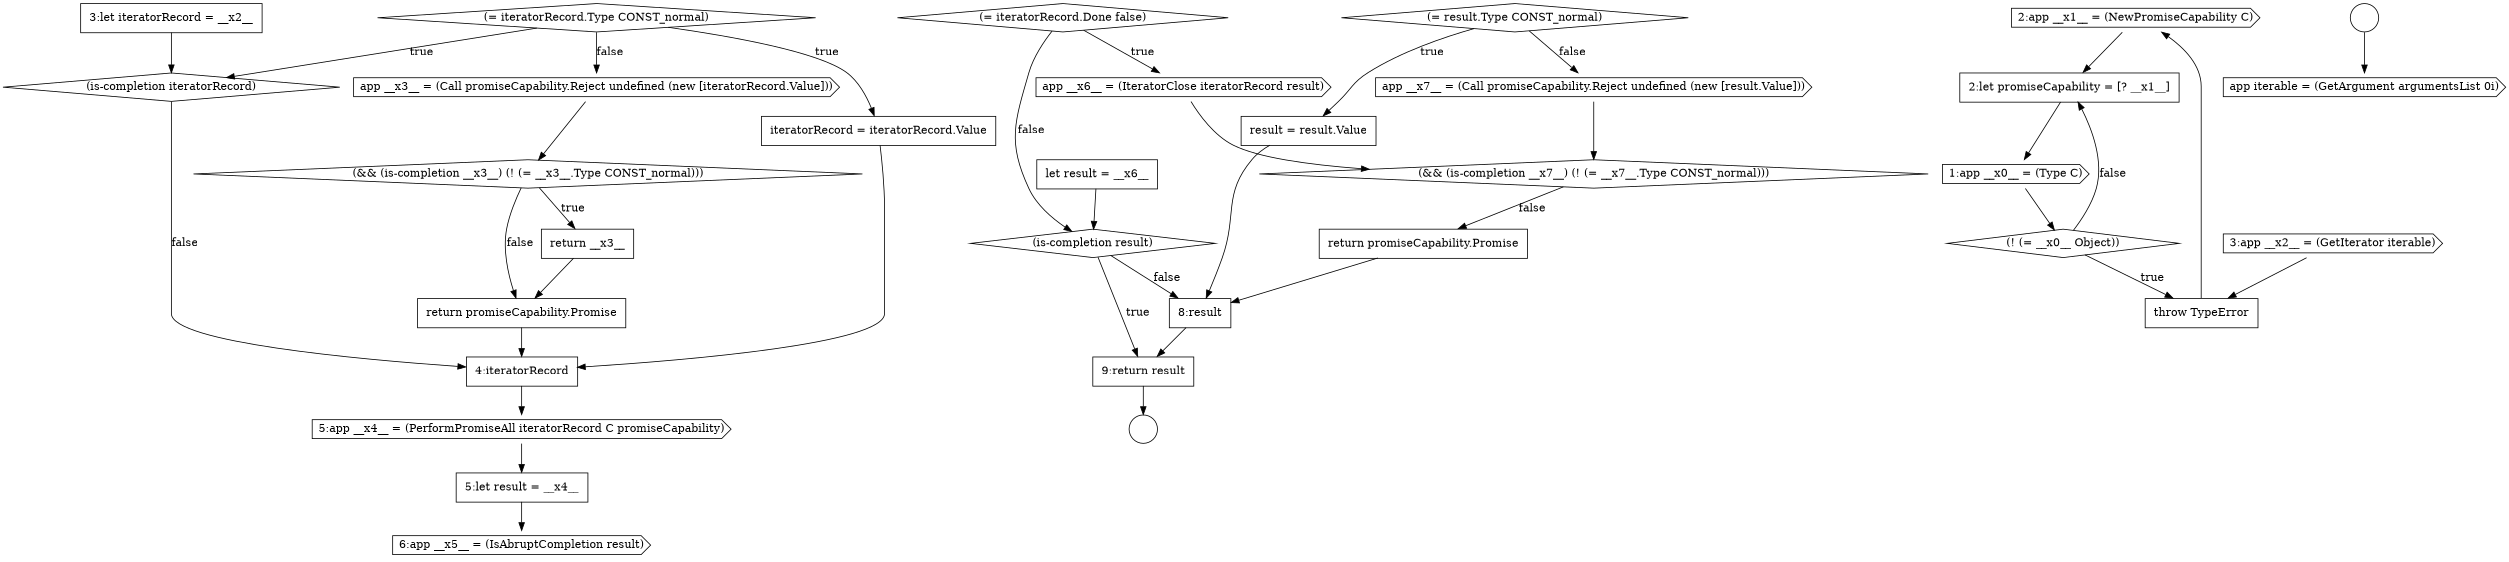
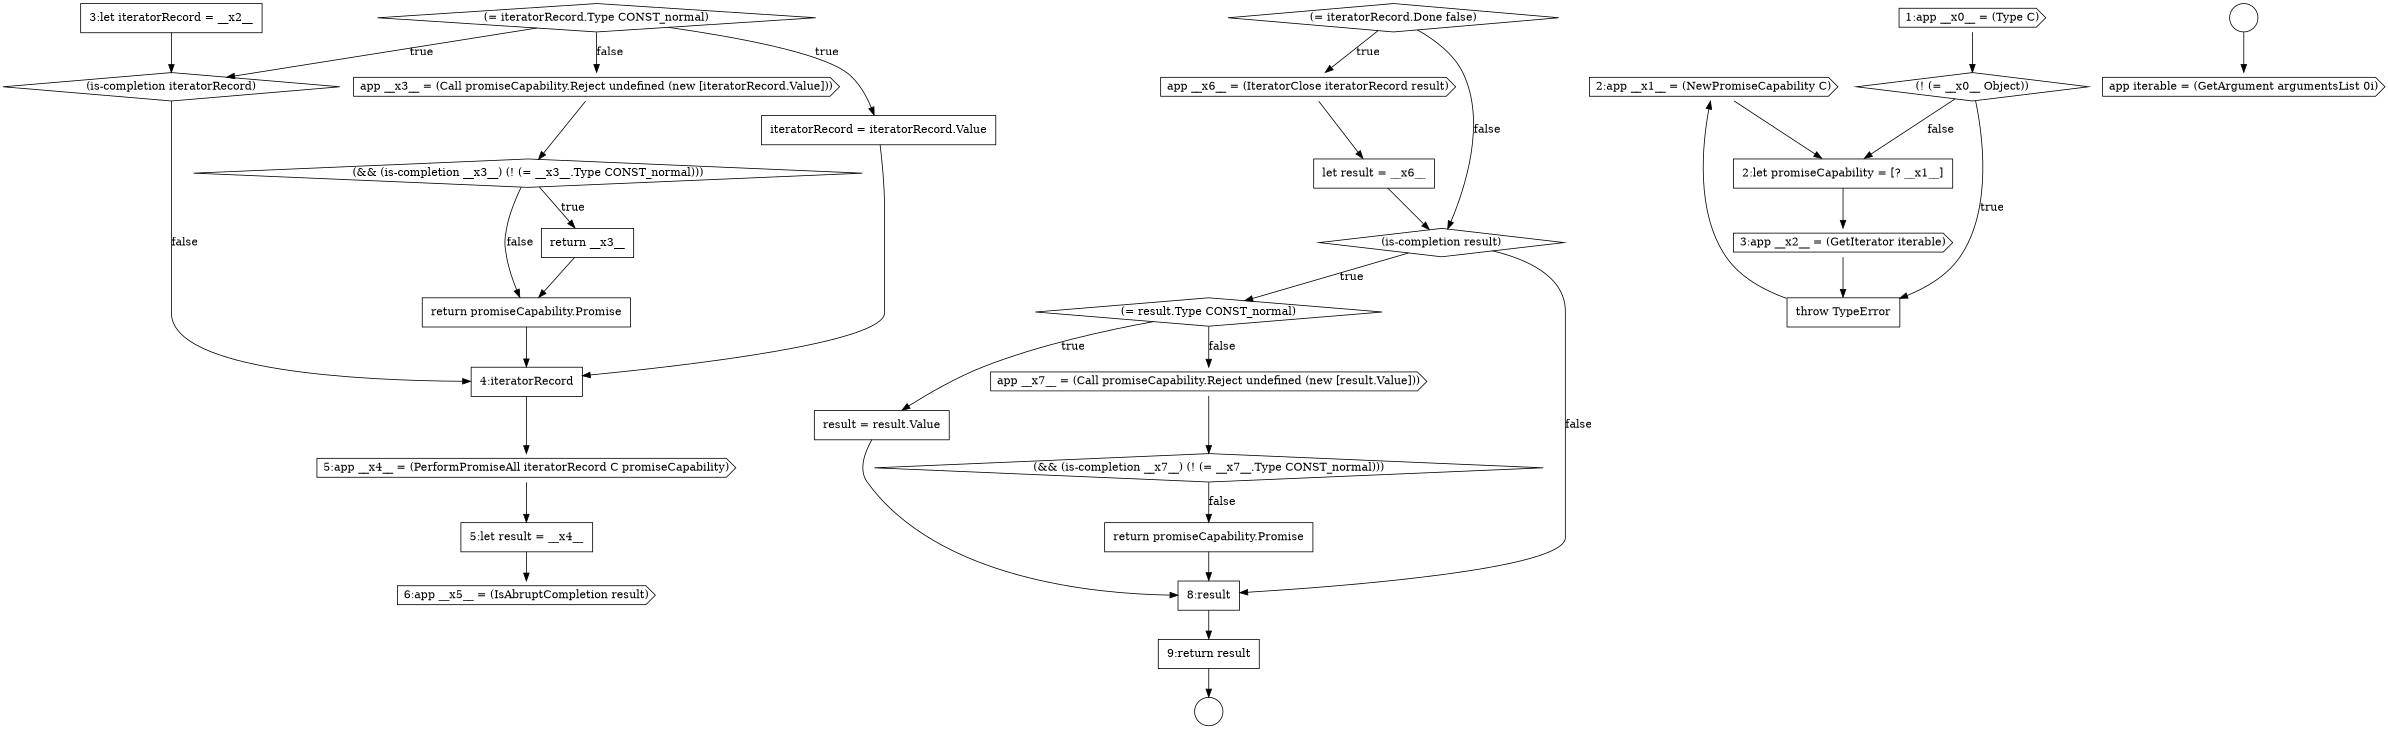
edge "2:let promiseCapability = [? __x1__]" -> "1:app __x0__ = (Type C)": now "2:let promiseCapability = [? __x1__]" -> "3:app __x2__ = (GetIterator iterable)"
edge "app __x6__ = (IteratorClose iteratorRecord result)" -> "(&& (is-completion __x7__) (! (= __x7__.Type CONST_normal)))": now "app __x6__ = (IteratorClose iteratorRecord result)" -> "let result = __x6__"
edge "(is-completion result)" -> "9:return result": now "(is-completion result)" -> "(= result.Type CONST_normal)"
